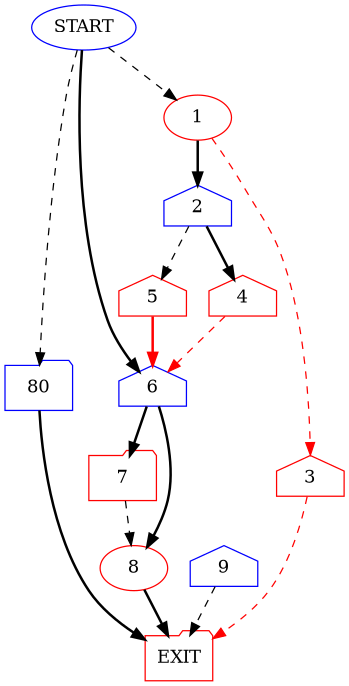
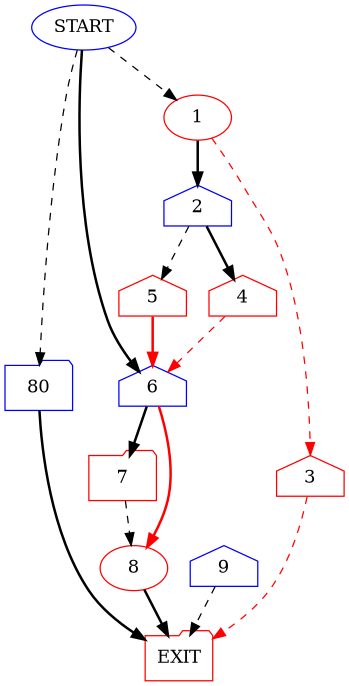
edge "6" -> "8": color black -> red
